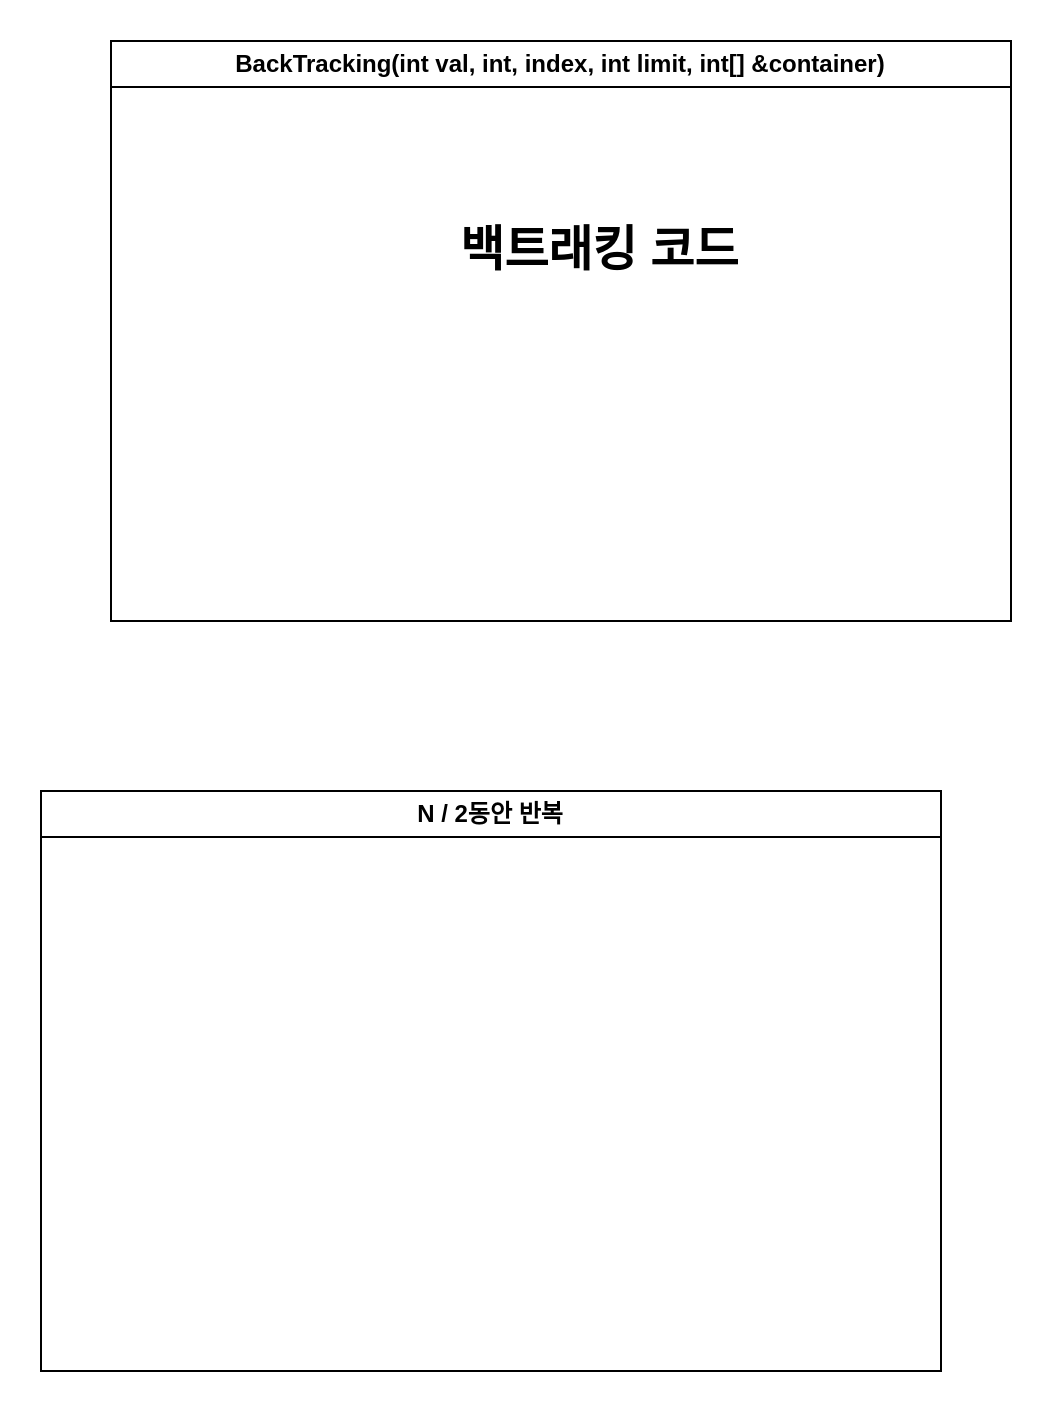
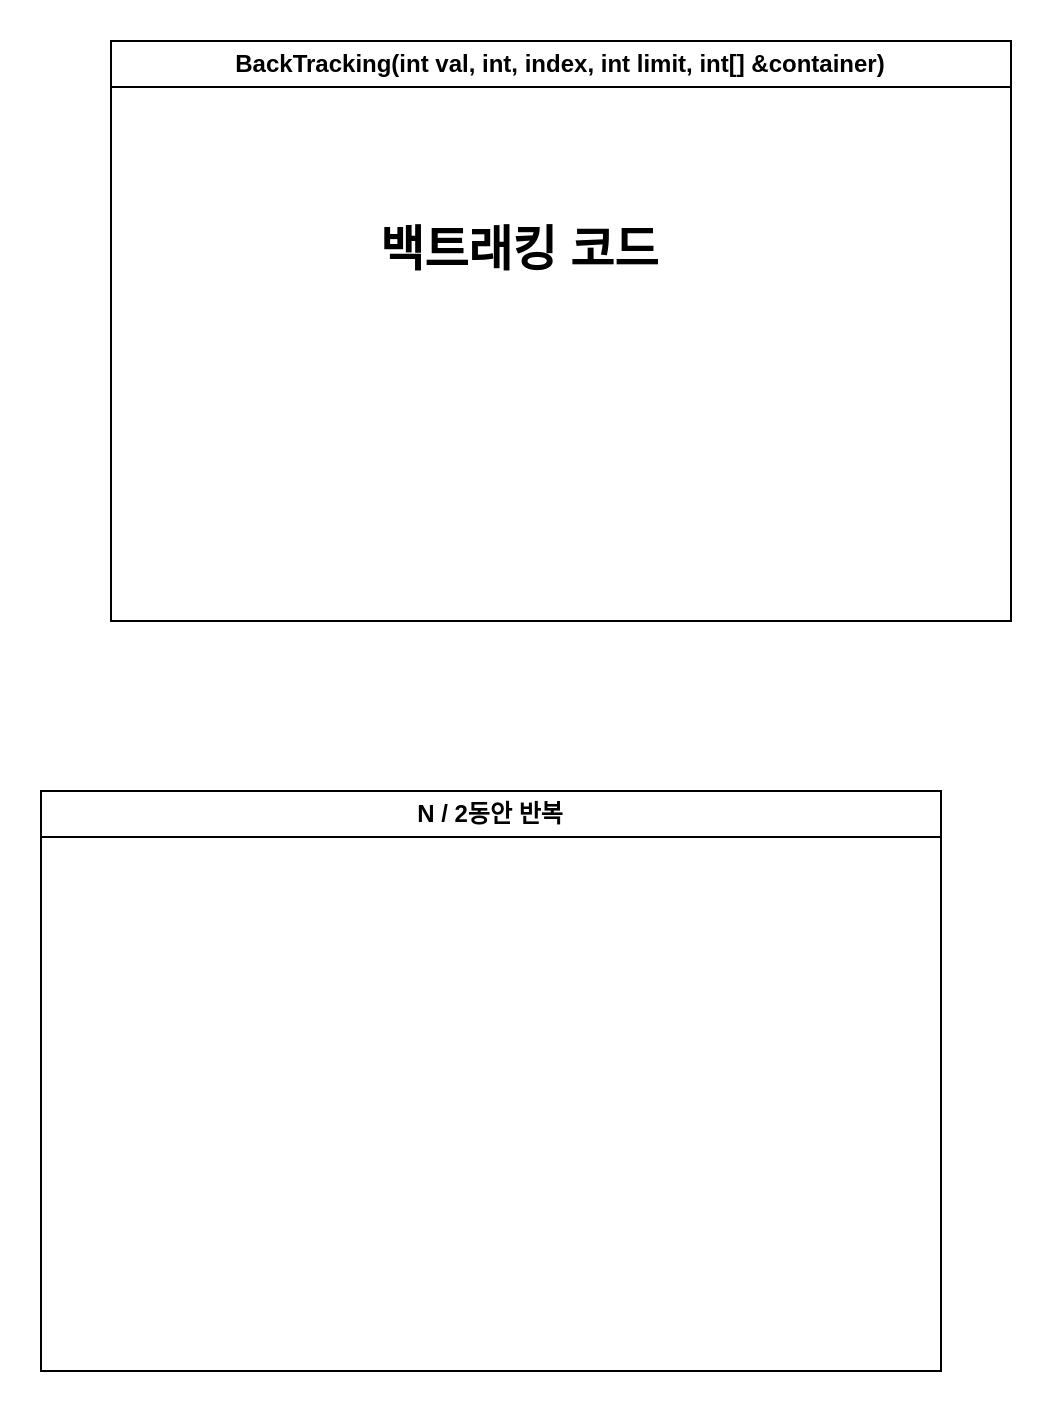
node "백트래킹 코드": moved (641, 331) -> (561, 331)
